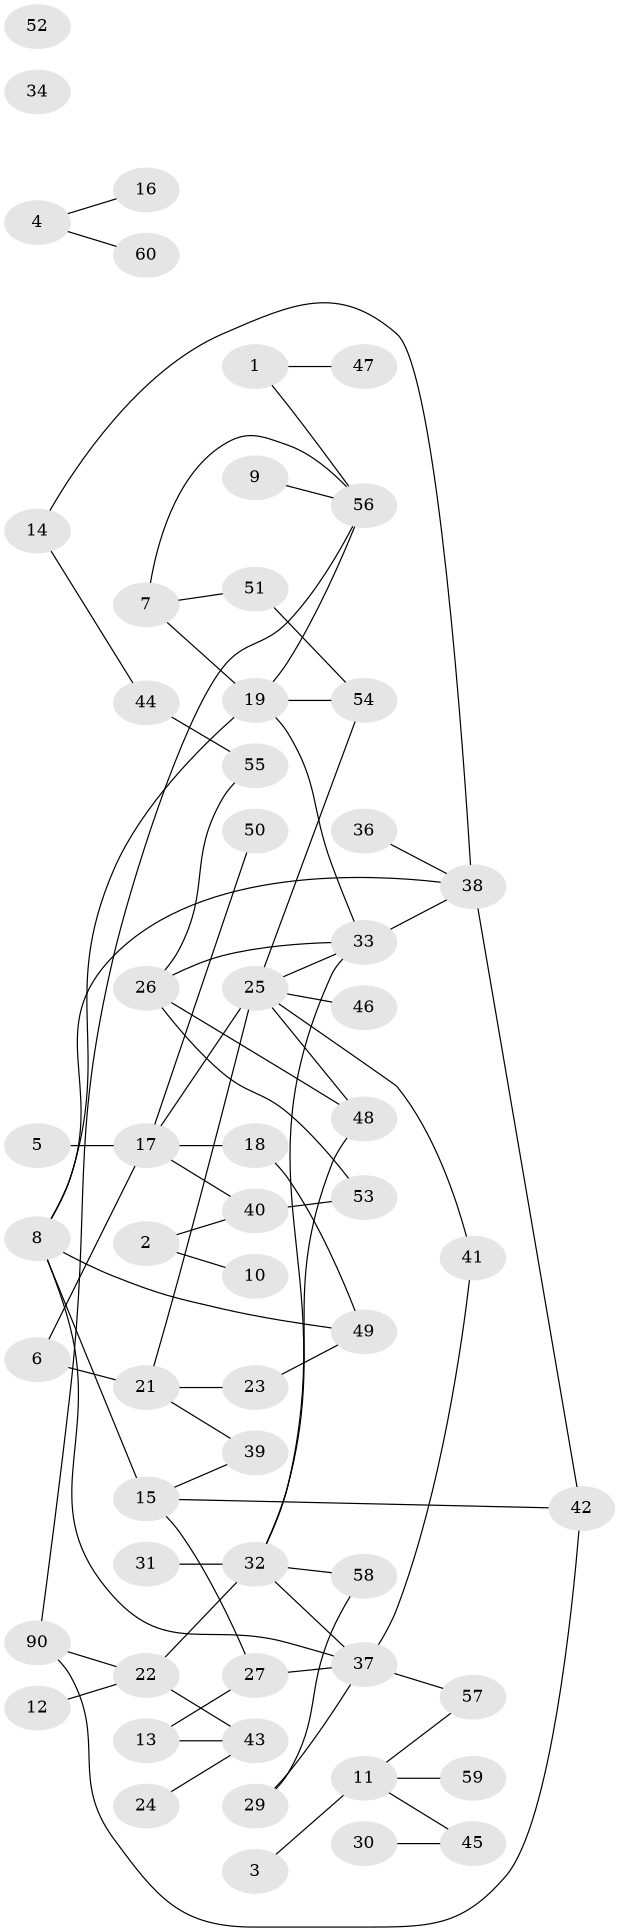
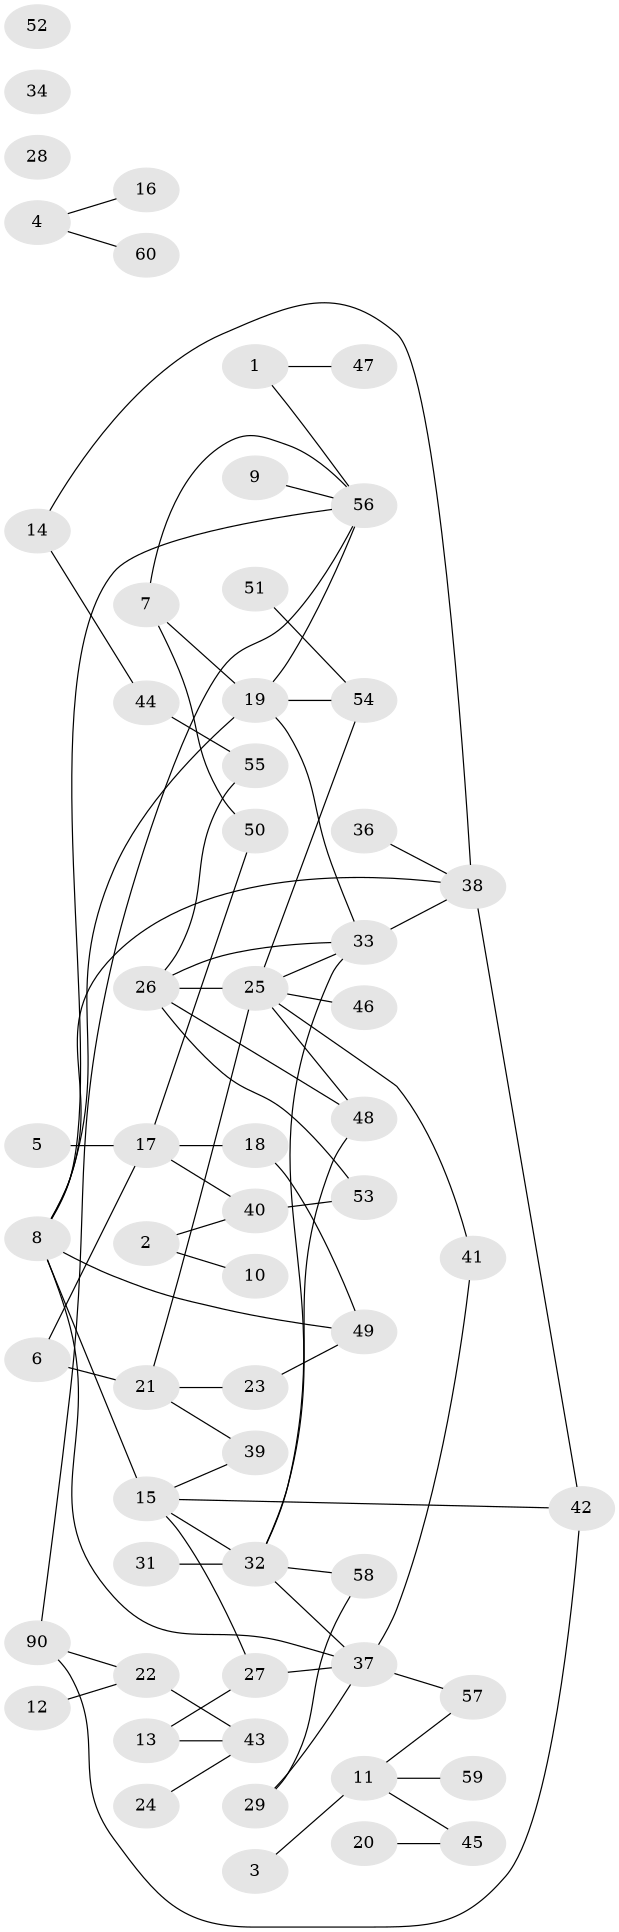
node "28": added
edge "51" -- "7": now "50" -- "7"
edge "56" -- "8": added
edge "25" -- "17": now "25" -- "26"
edge "32" -- "22": now "32" -- "15"
node "30": label "30" -> "20"
